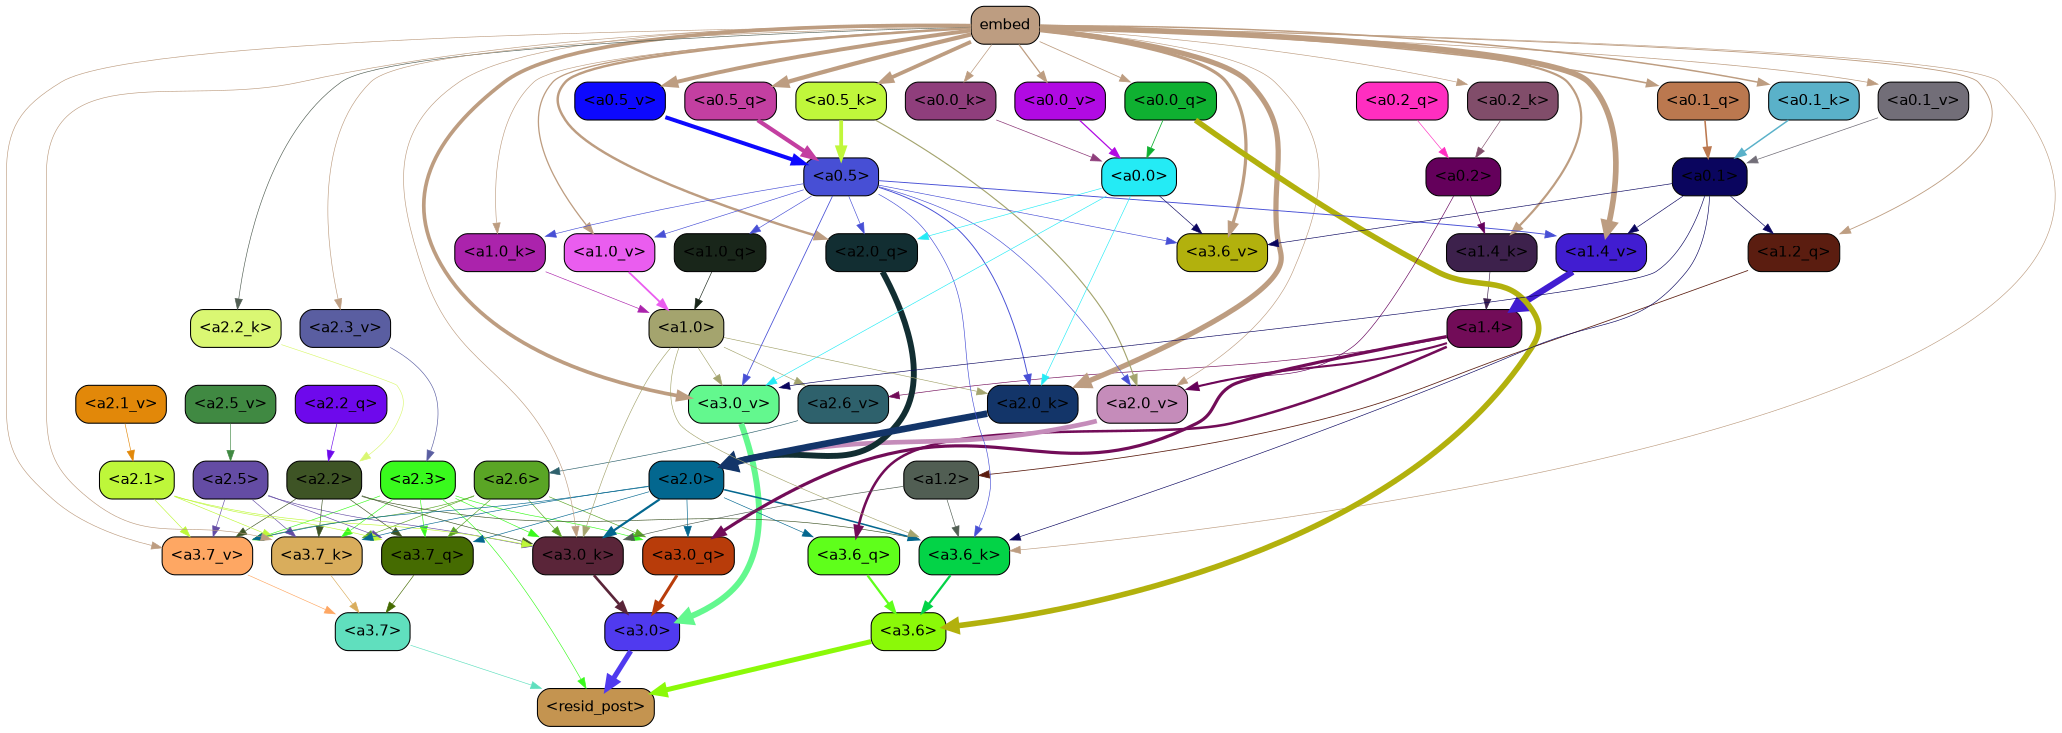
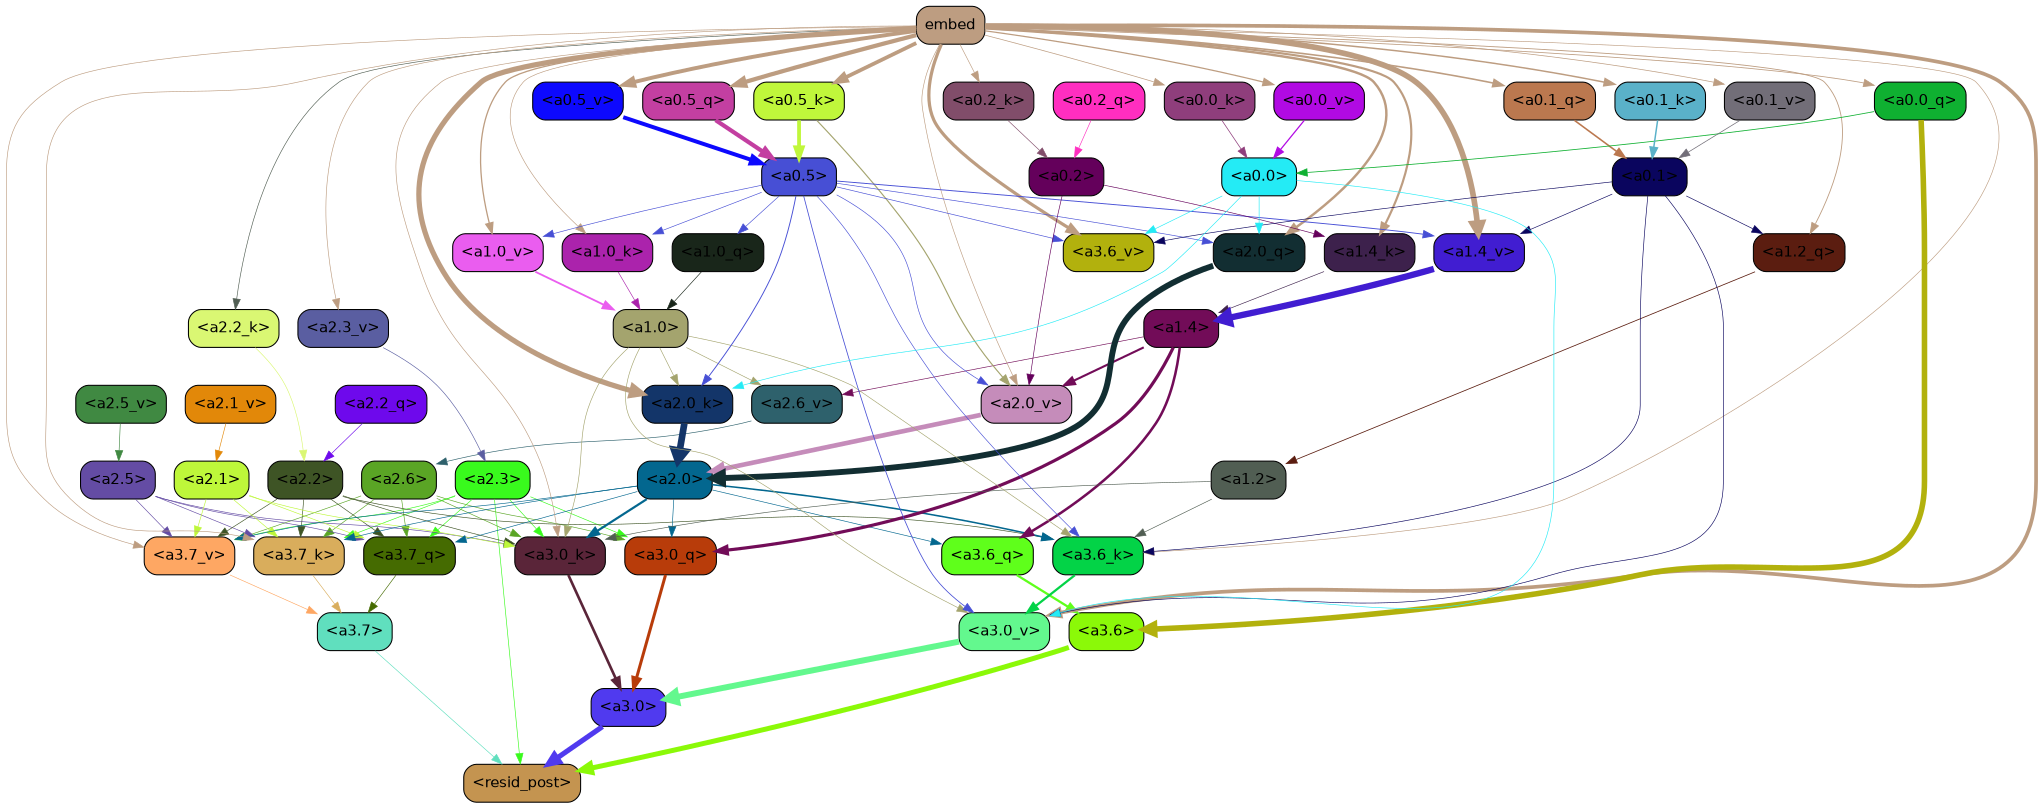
edge "<a0.0>" -> "<a3.6_v>": color #0a055e -> #24ebf5
edge "<a3.6_k>" -> "<a3.6>": now "<a3.6_k>" -> "<a3.0_v>"
